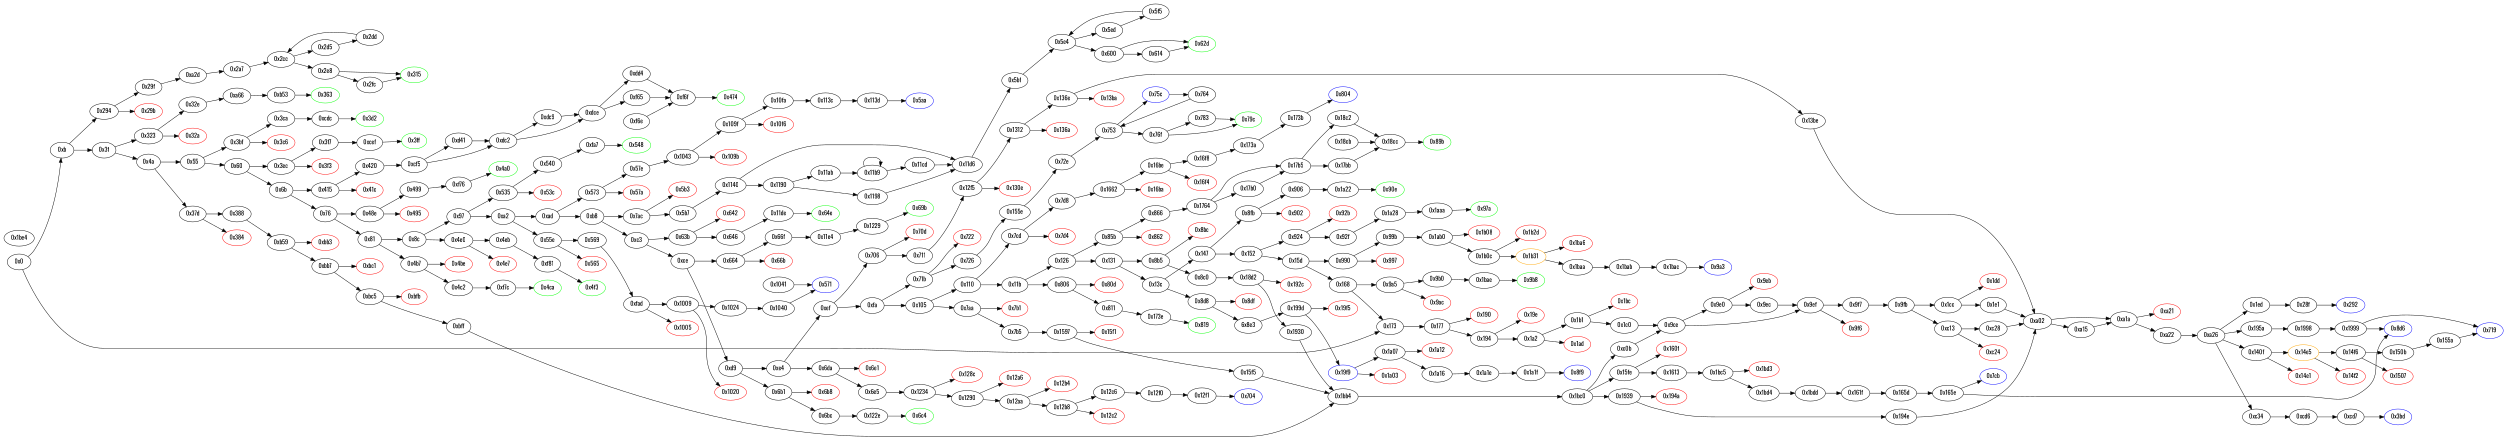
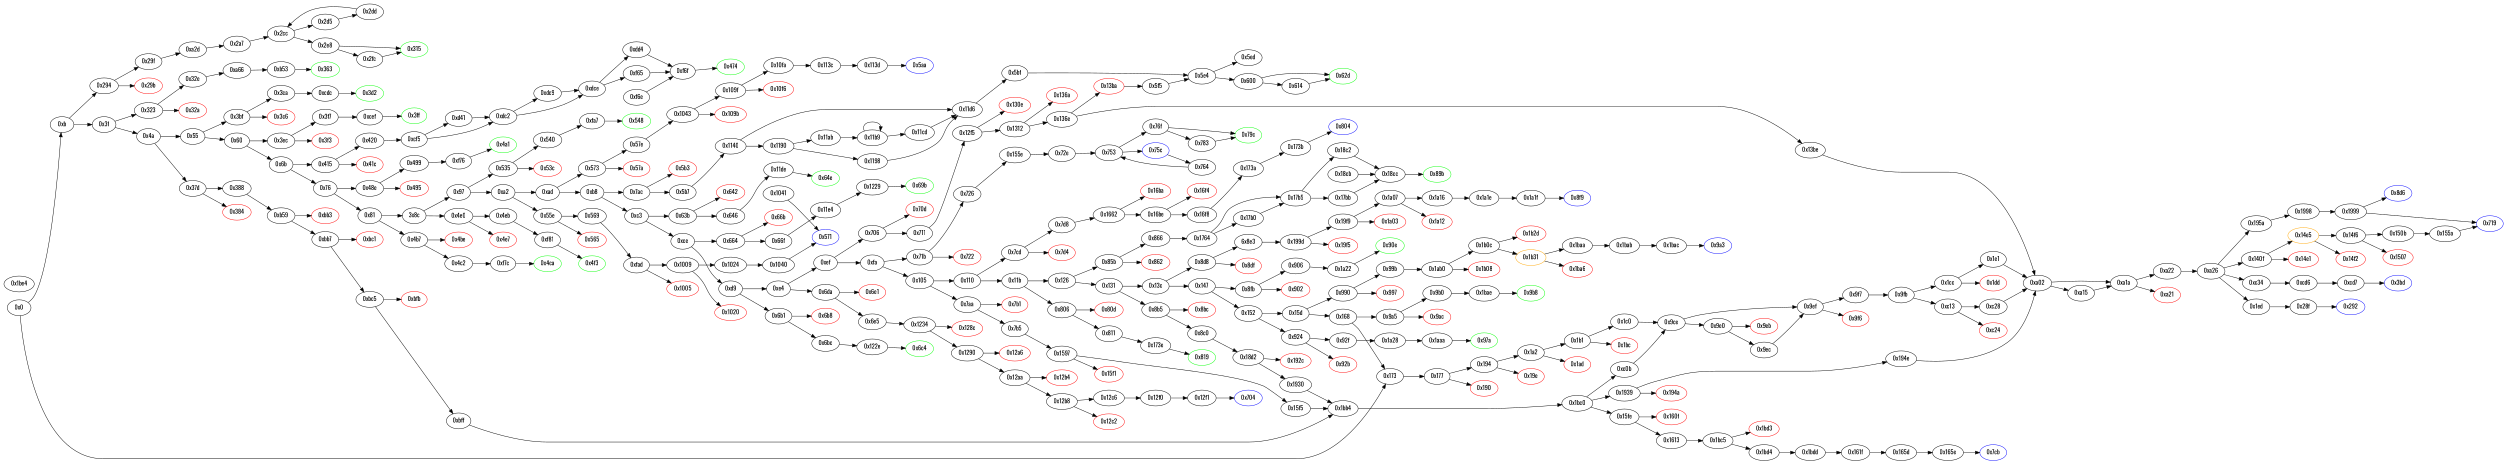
edge "0x5ed" -> "0x5f5": now "0x13ba" -> "0x5f5"
node "0x4a0": label "0x4a0" -> "0x4a1"
node "0x8c": label "0x8c" -> "3x8c"
node "0x19f9": color blue -> black
edge "0x165e" -> "0x8d6": removed
